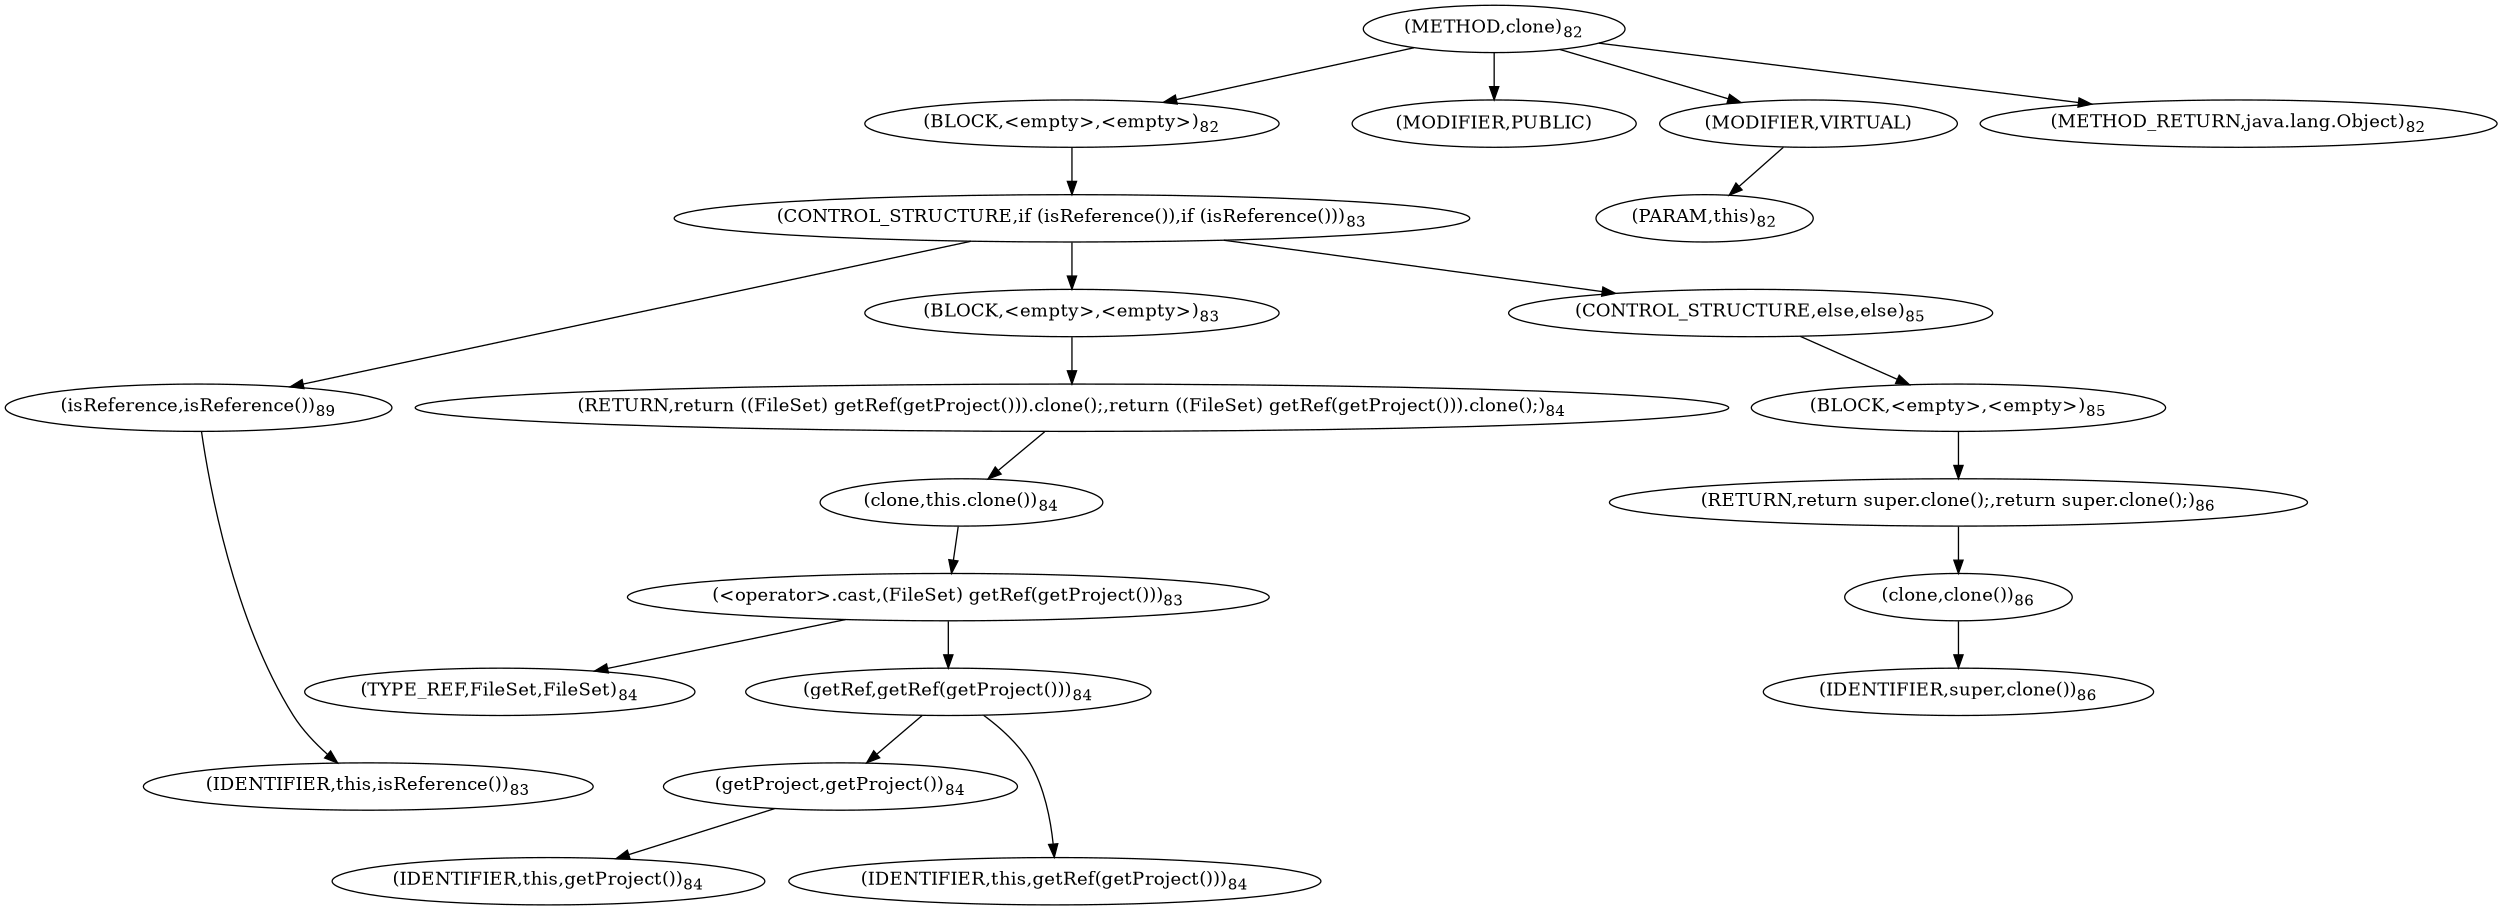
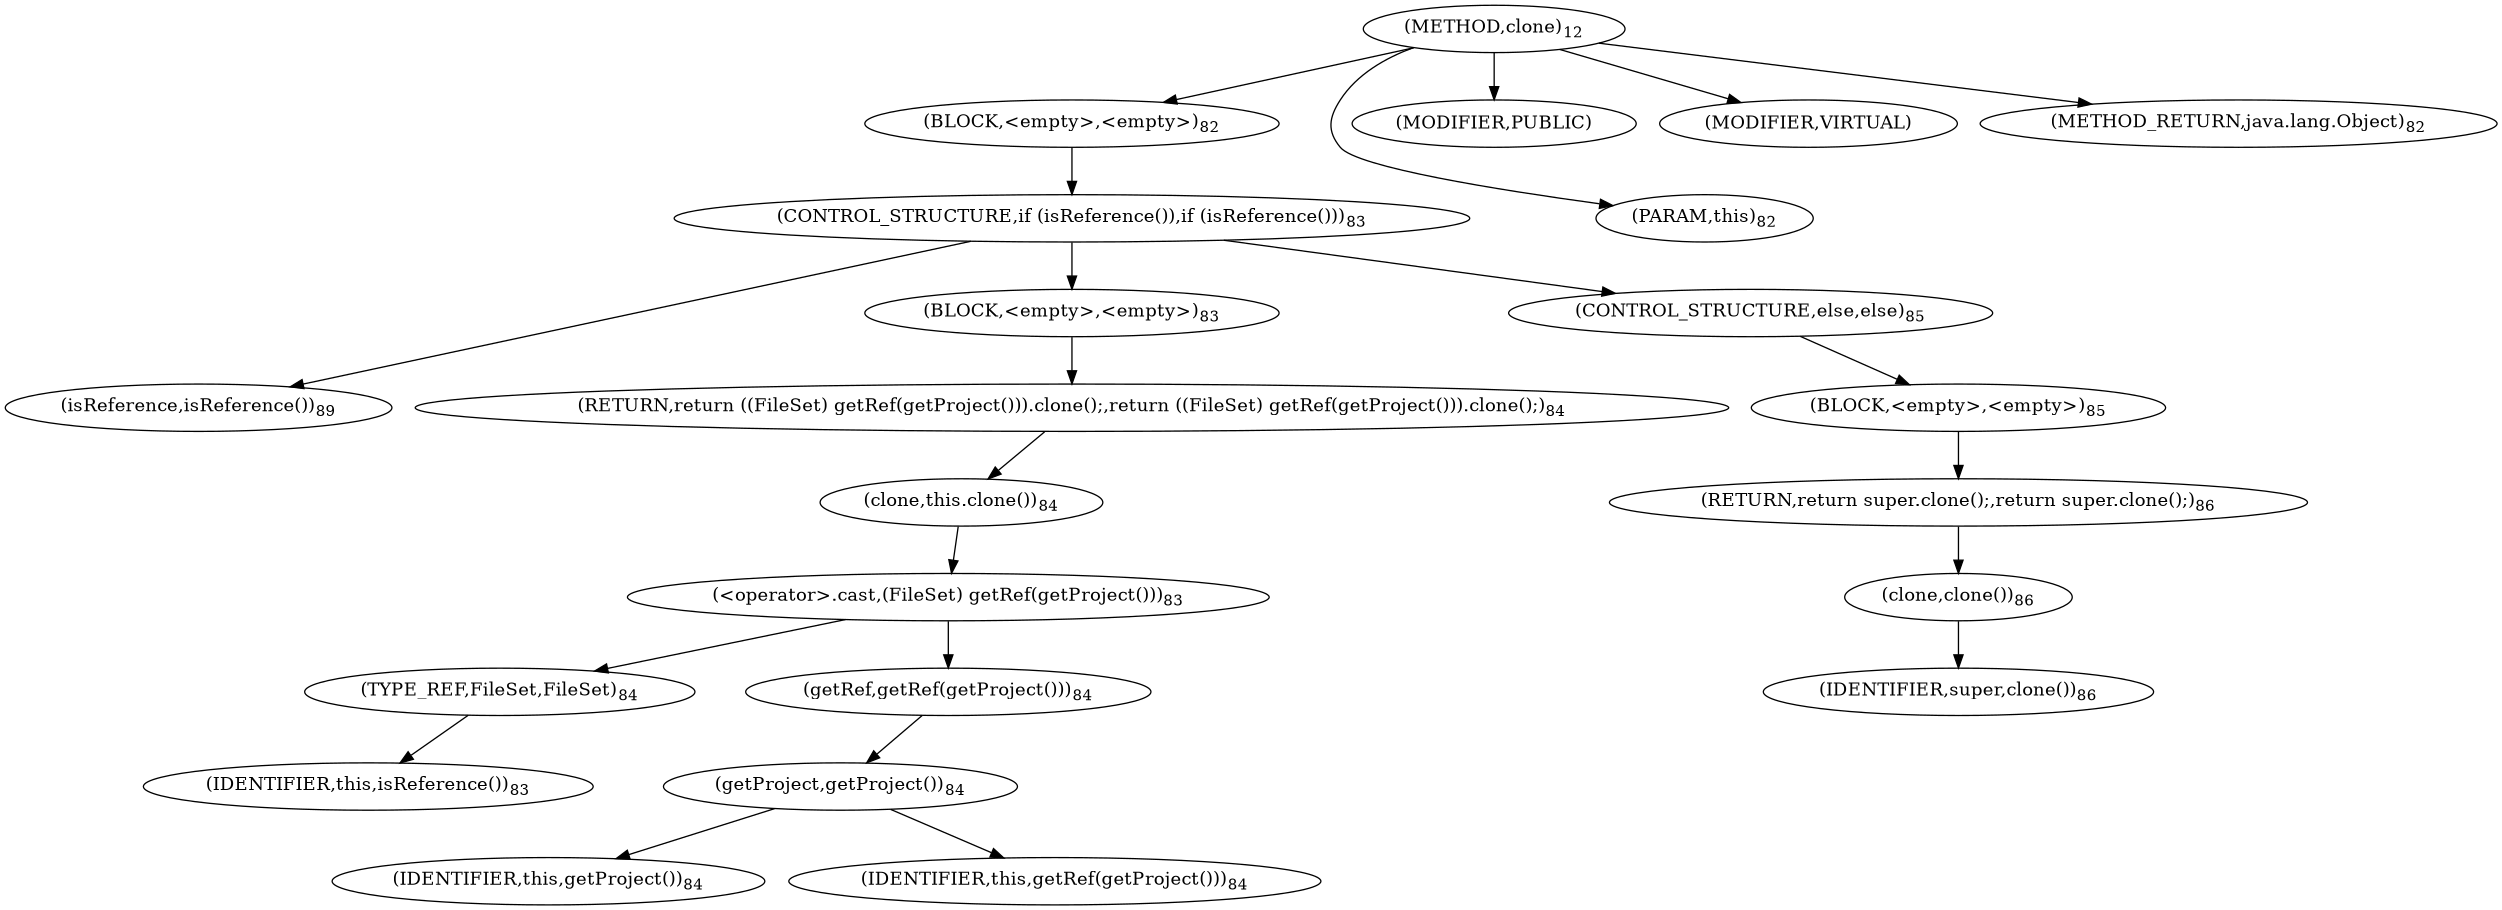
node "(METHOD,clone)": text "82" -> "12"
edge "(MODIFIER,VIRTUAL)" -> "(PARAM,this)": now "(METHOD,clone)" -> "(PARAM,this)"
edge "(isReference,isReference())" -> "(IDENTIFIER,this,isReference())": now "(TYPE_REF,FileSet,FileSet)" -> "(IDENTIFIER,this,isReference())"
edge "(getRef,getRef(getProject()))" -> "(IDENTIFIER,this,getRef(getProject()))": now "(getProject,getProject())" -> "(IDENTIFIER,this,getRef(getProject()))"
